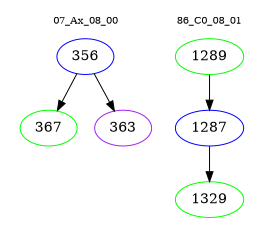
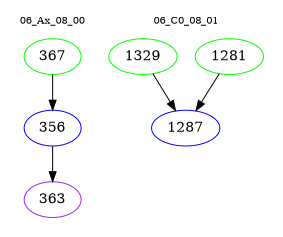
cluster "07_Ax_08_00": label "07_Ax_08_00" -> "06_Ax_08_00"
cluster "86_C0_08_01": label "86_C0_08_01" -> "06_C0_08_01"
node "1289": label "1289" -> "1281"
edge "356" -> "367": reversed
edge "1287" -> "1329": reversed
